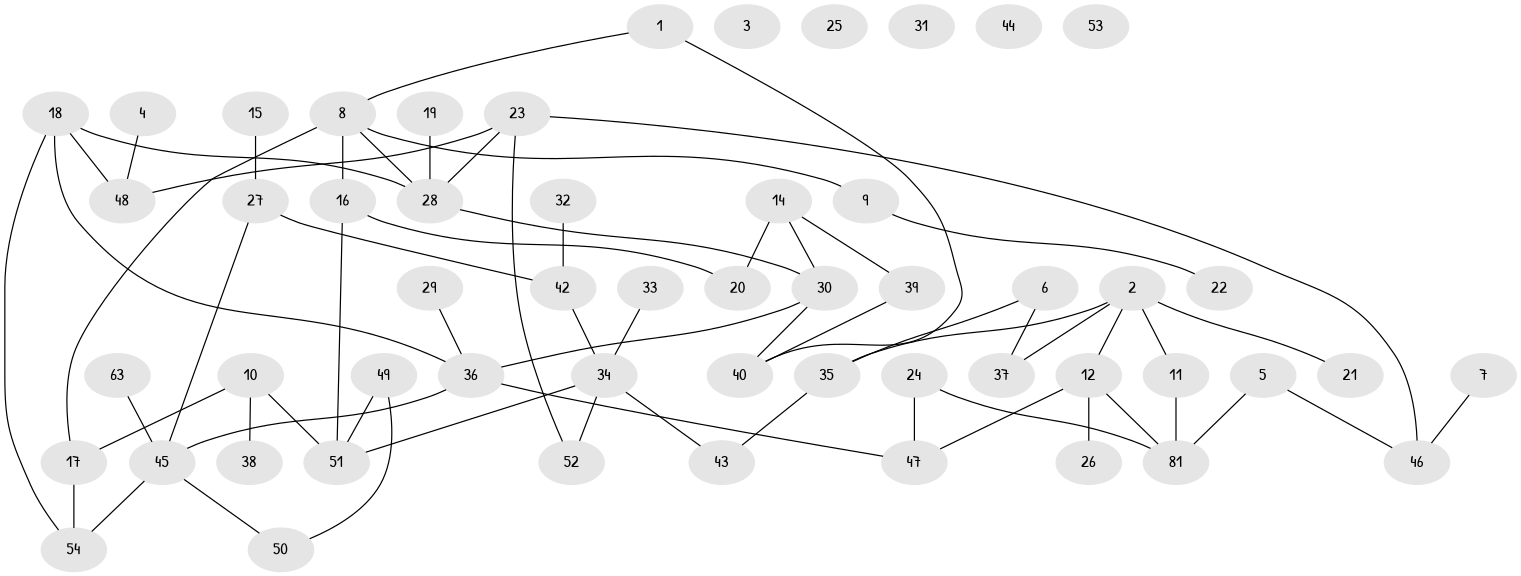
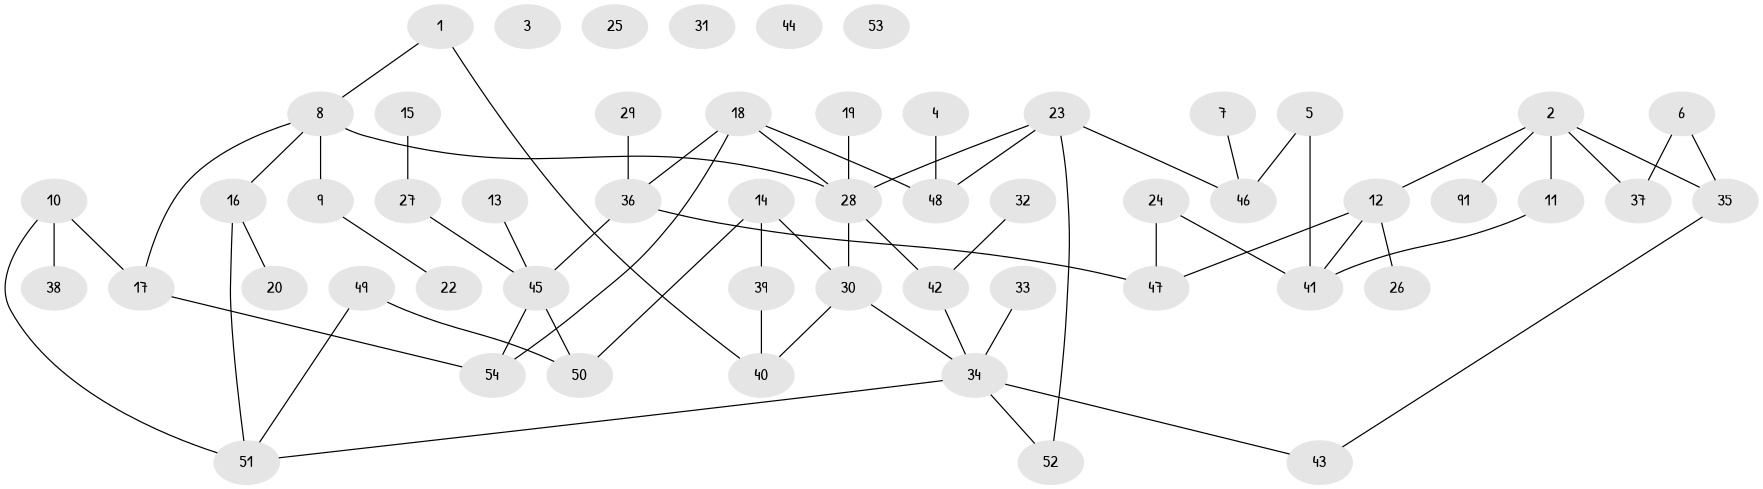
edge "14" -- "20": now "14" -- "50"
edge "27" -- "42": now "28" -- "42"
edge "30" -- "36": now "30" -- "34"
node "63": label "63" -> "13"
node "21": label "21" -> "91"
node "81": label "81" -> "41"
